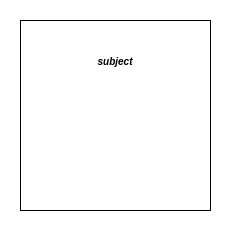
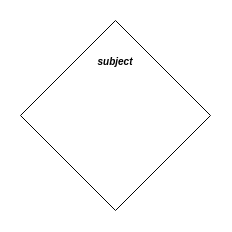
node "subject": shape rectangle -> diamond
